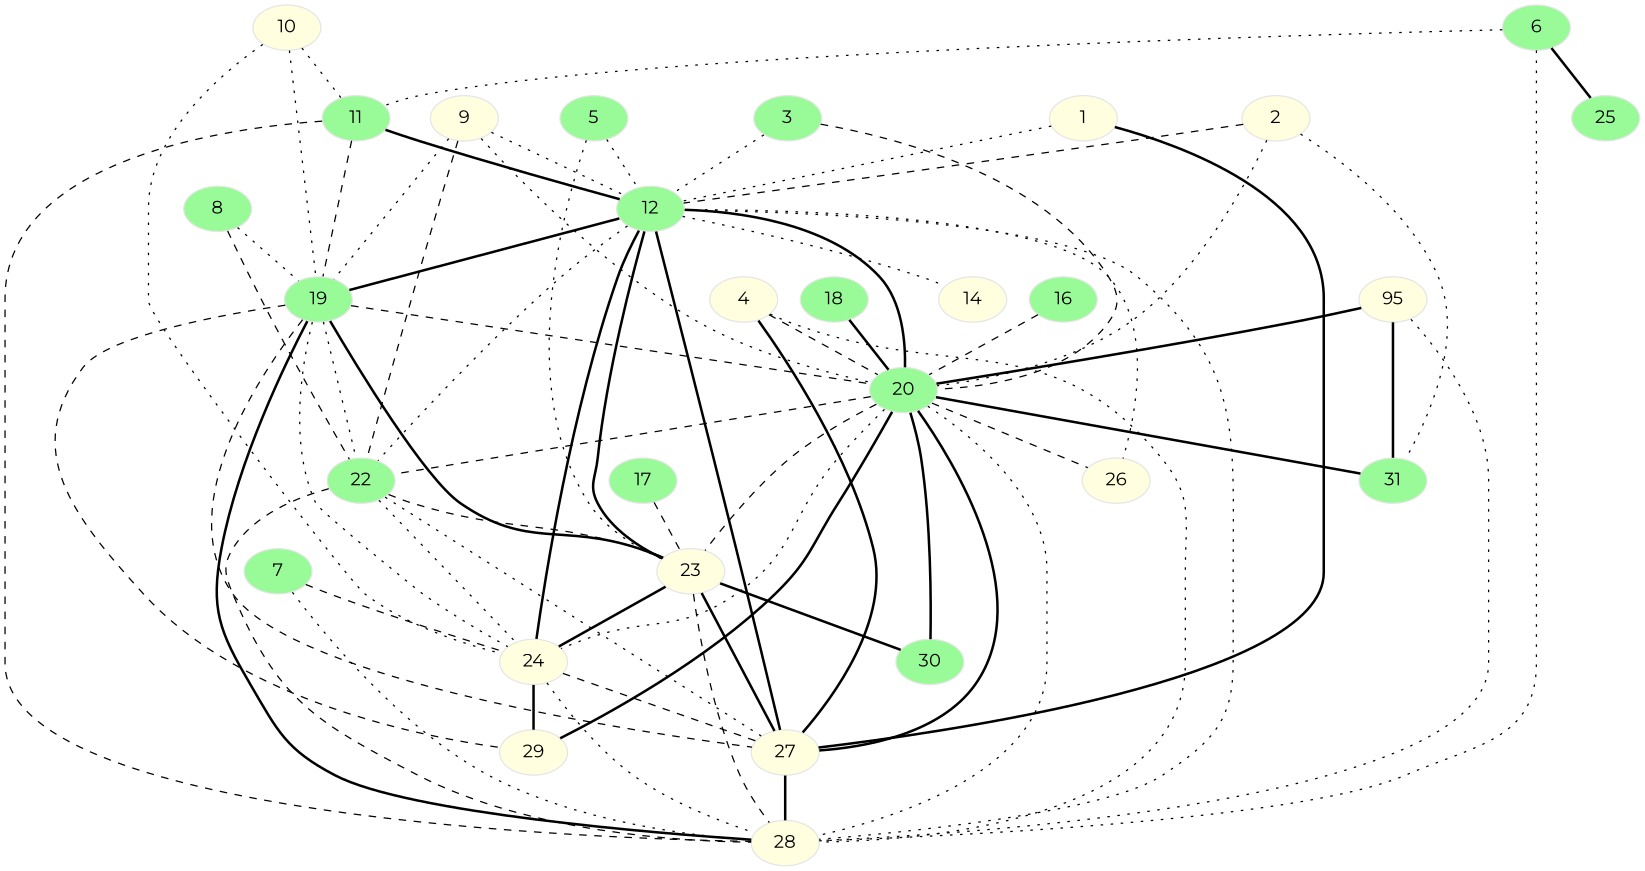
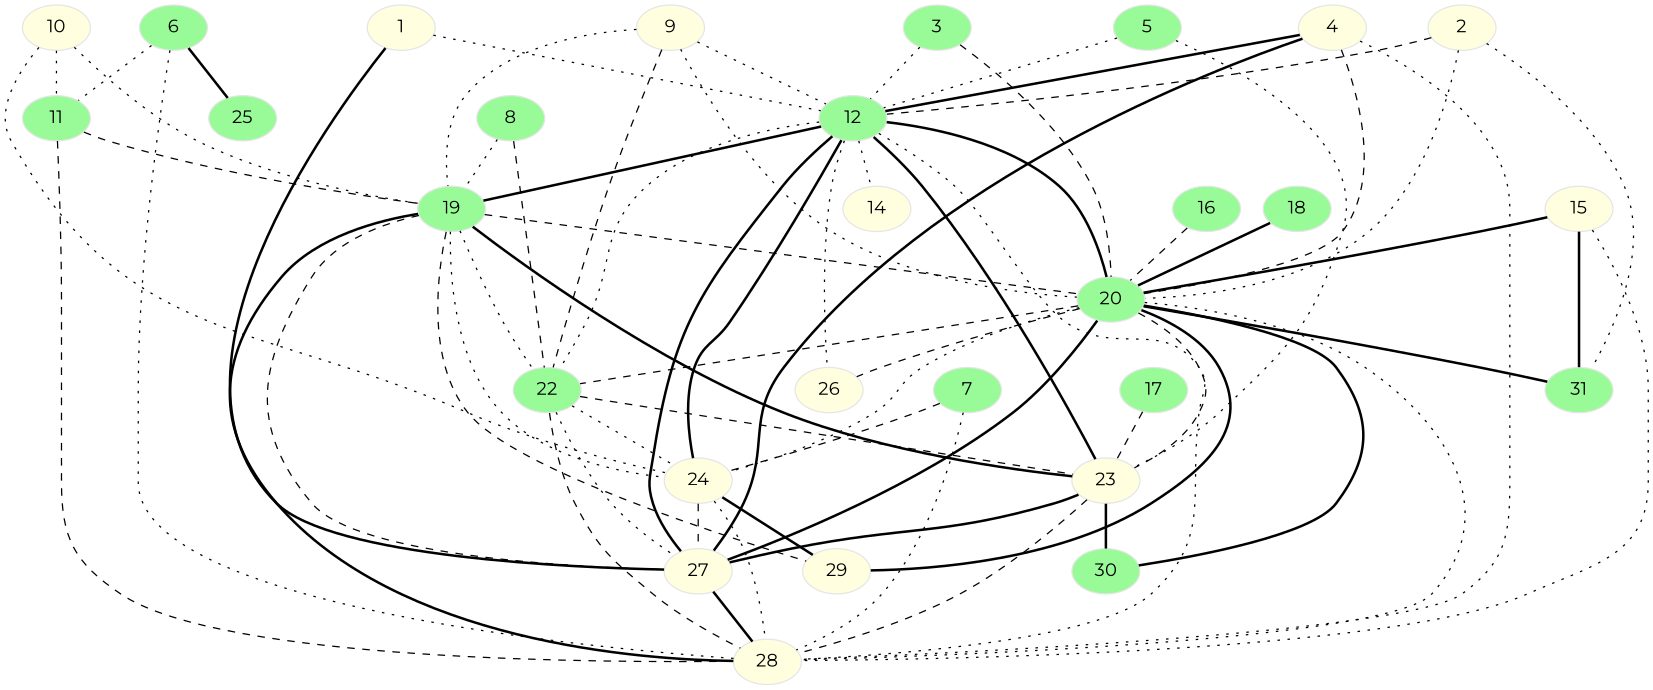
edge "11" -- "12": now "4" -- "12"
node "95": label "95" -> "15"
edge "23" -- "24": removed
